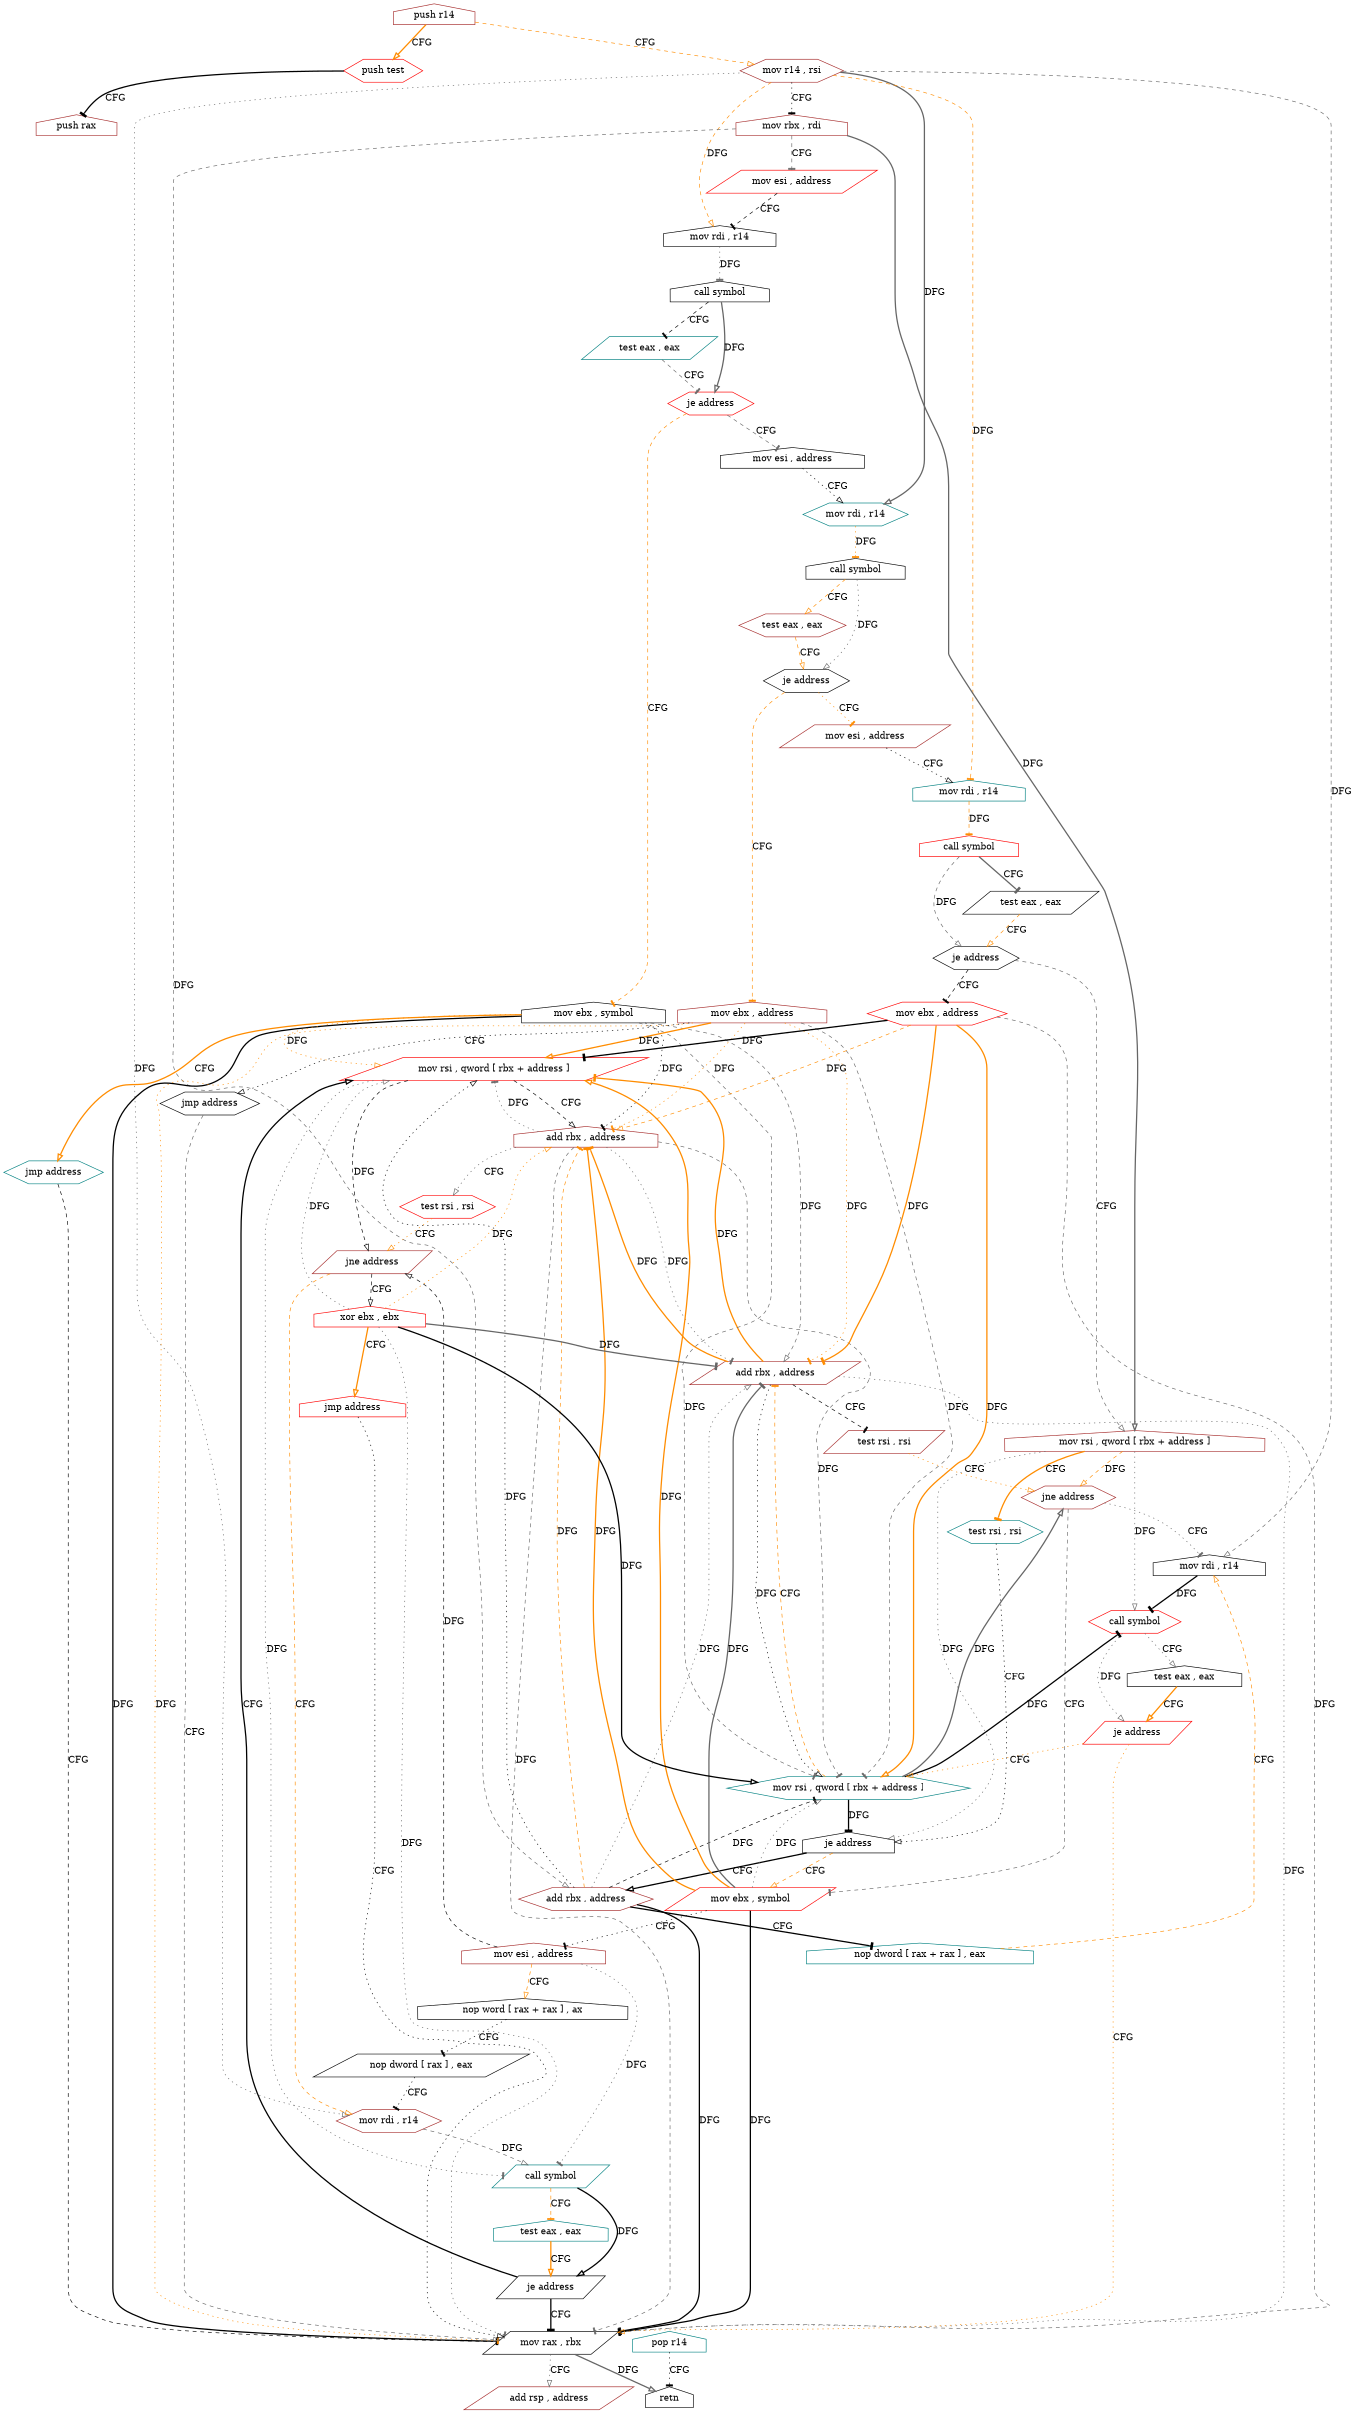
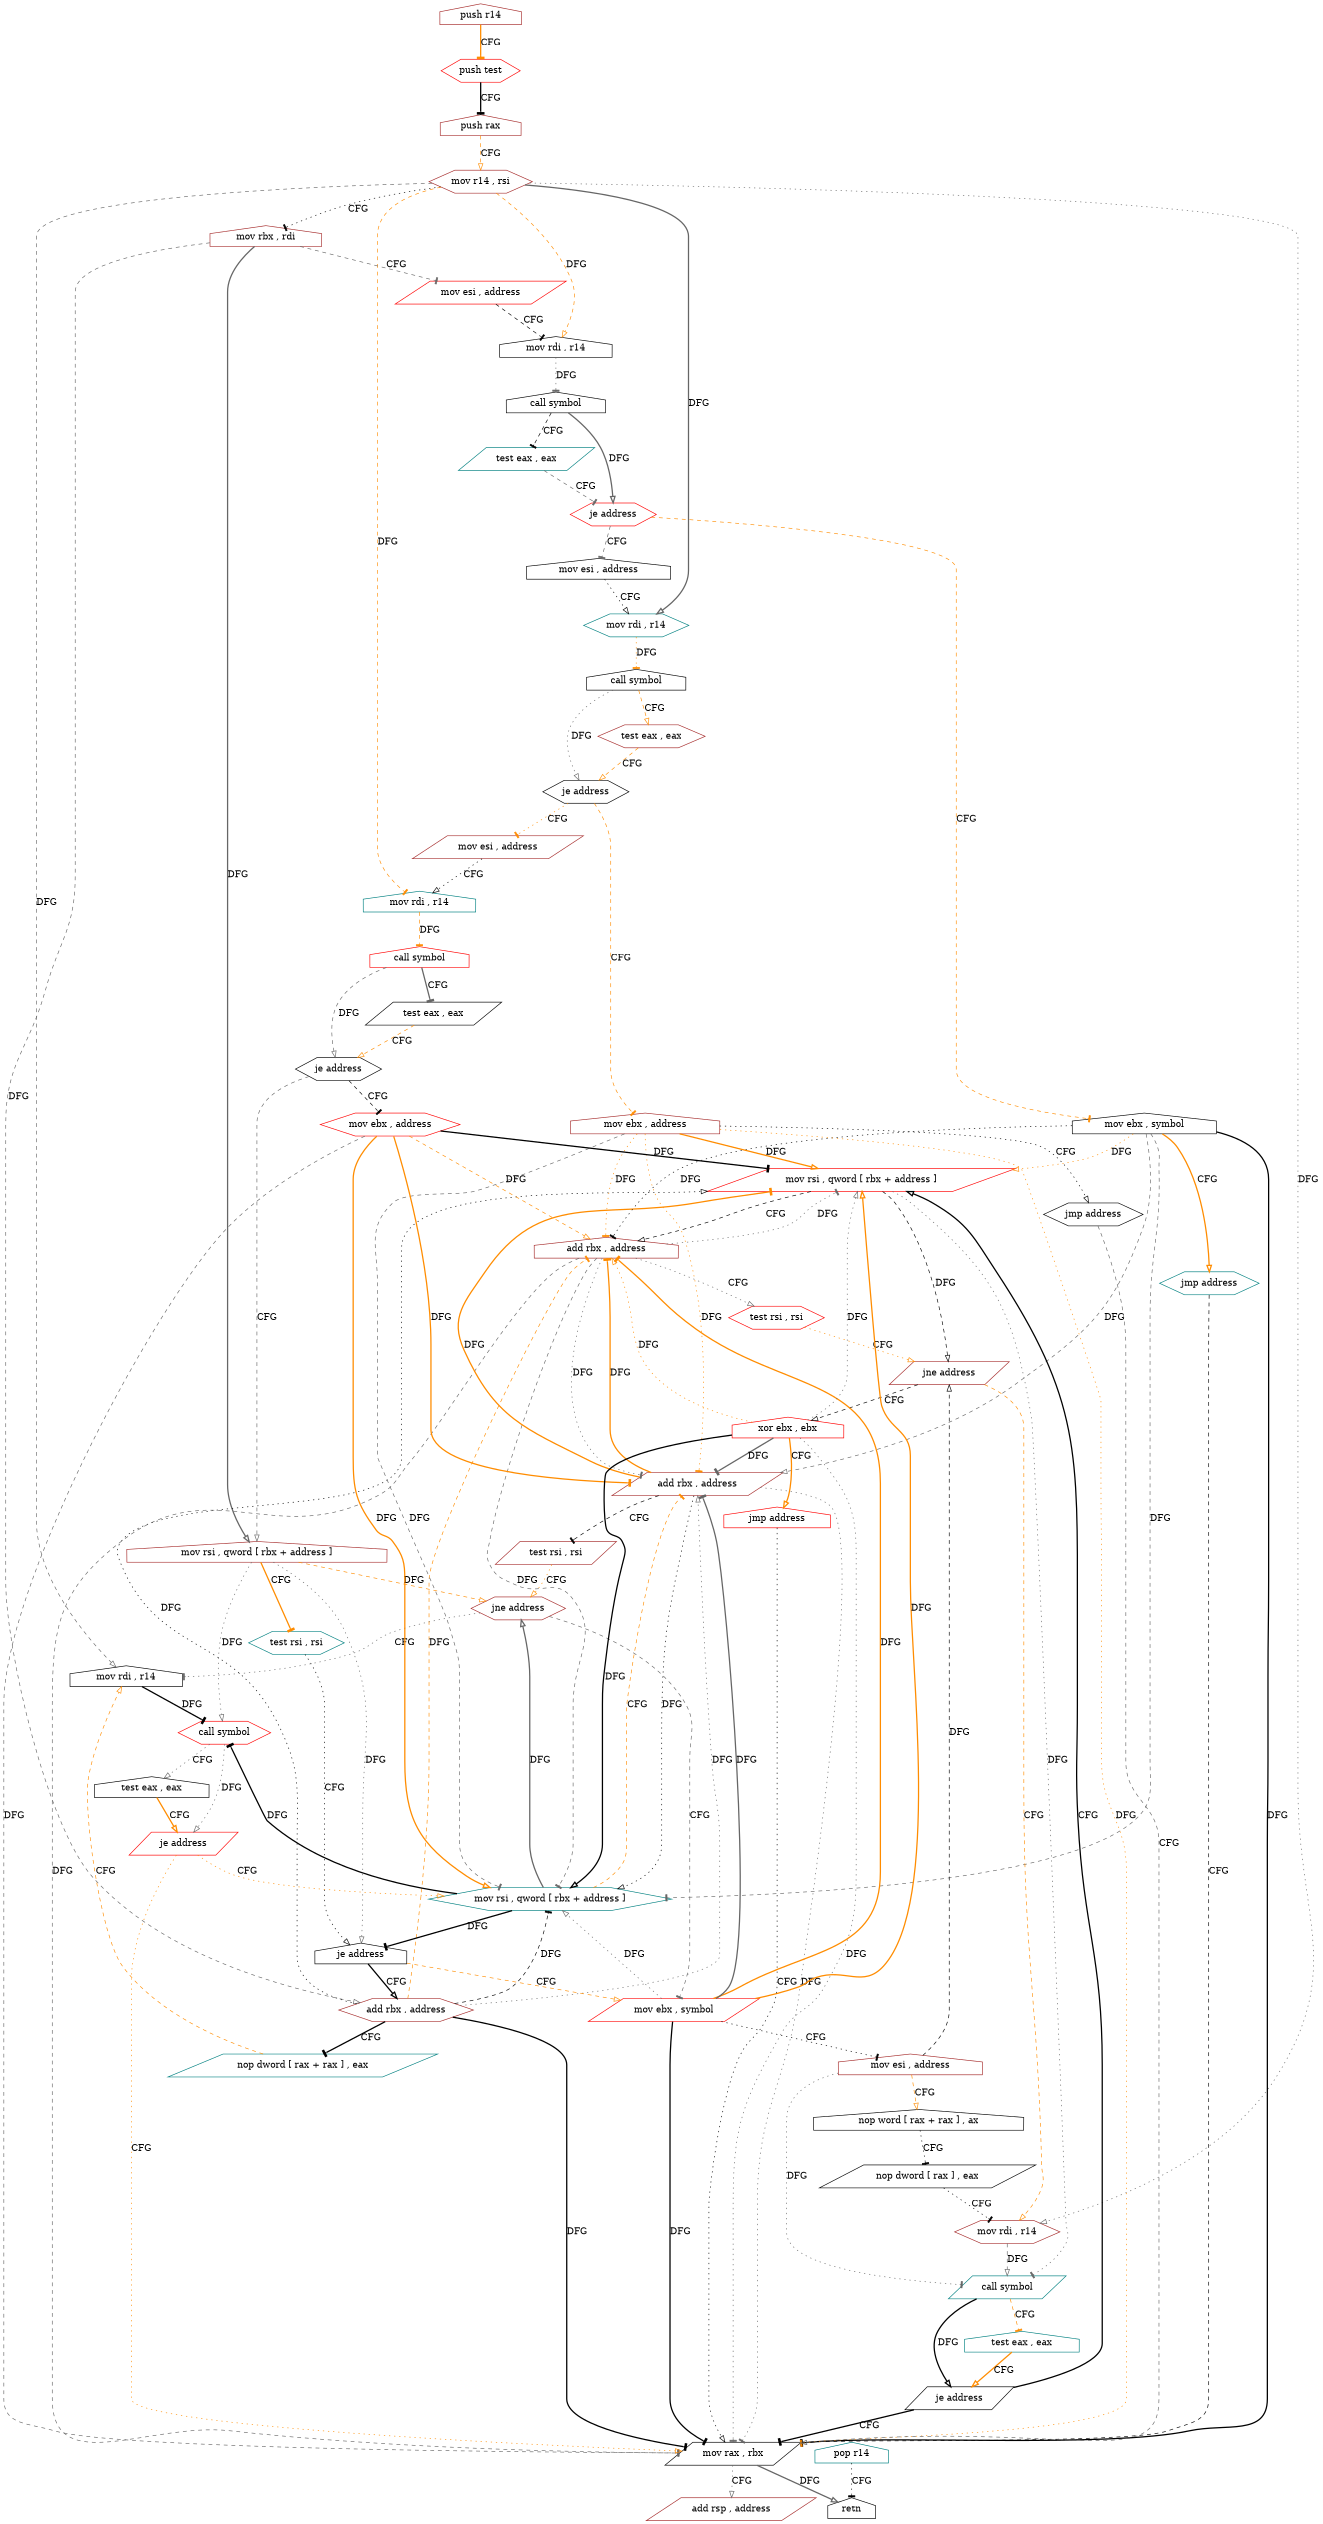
edge "push r14" -> "push test": arrowhead onormal -> tee
edge "push r14" -> "mov r14 , rsi": now "push rax" -> "mov r14 , rsi"
node "nop dword [ rax + rax ] , eax": shape house -> parallelogram
